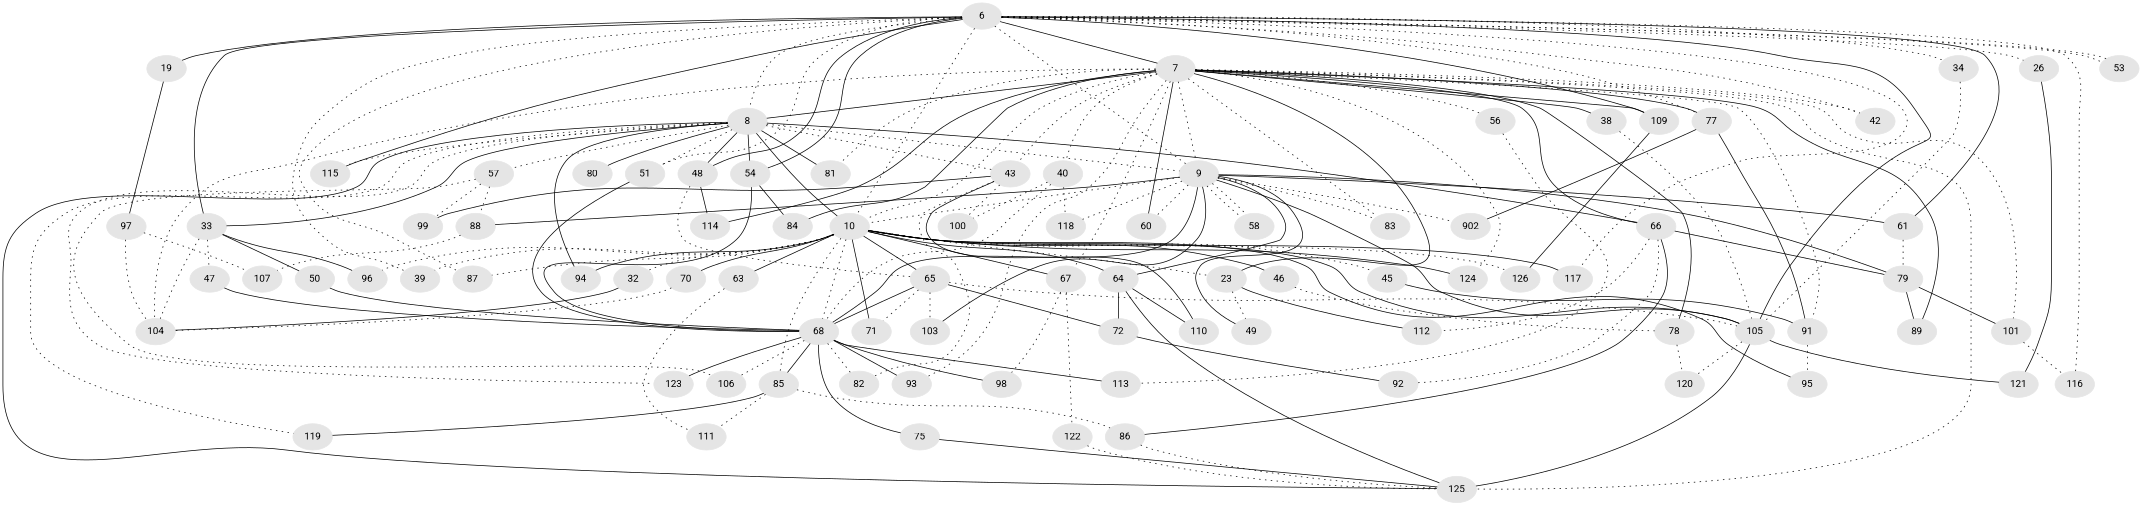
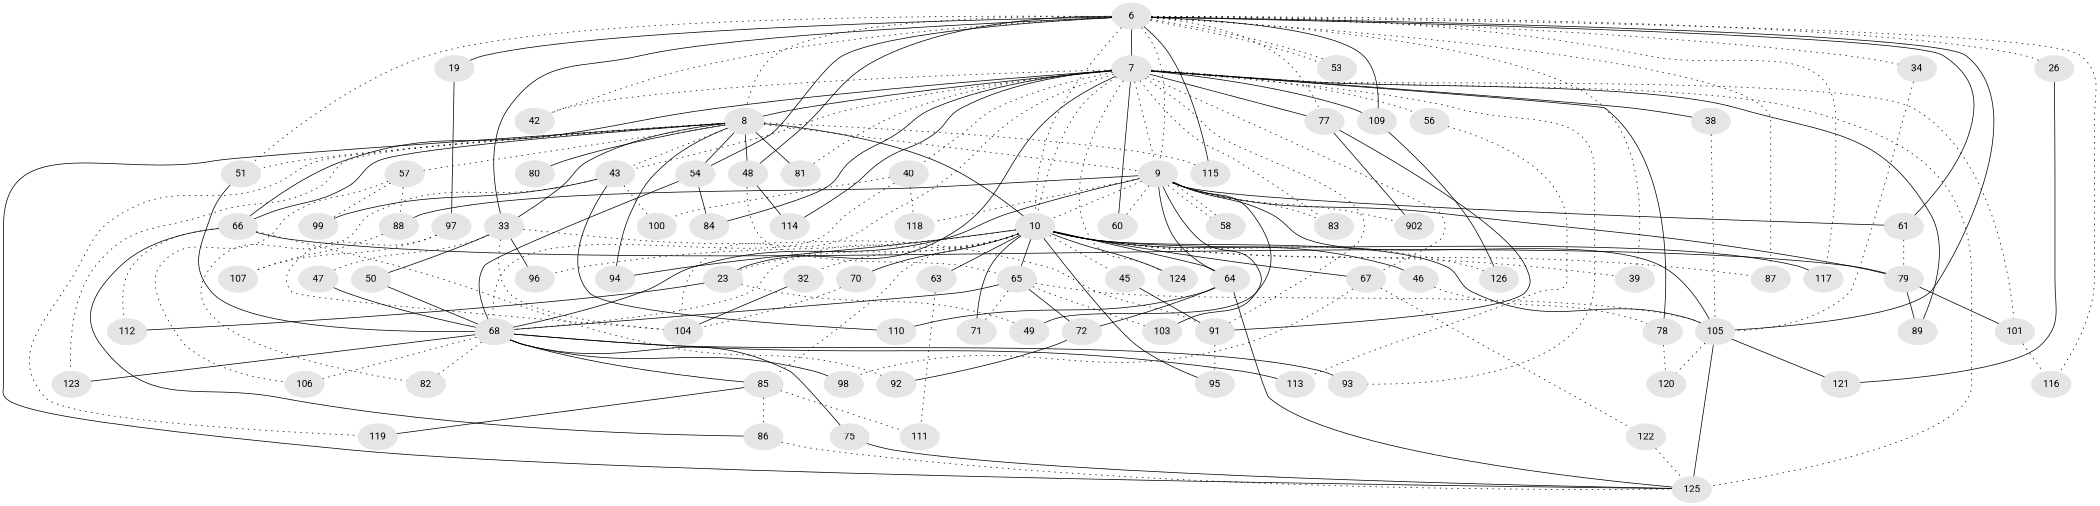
edge "33" -- "91": added
